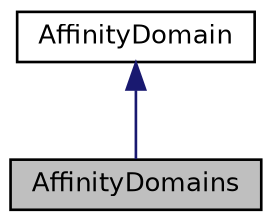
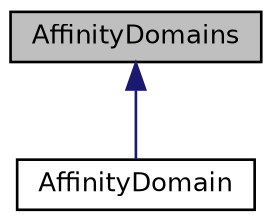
edge "AffinityDomains" -> "AffinityDomain": reversed
